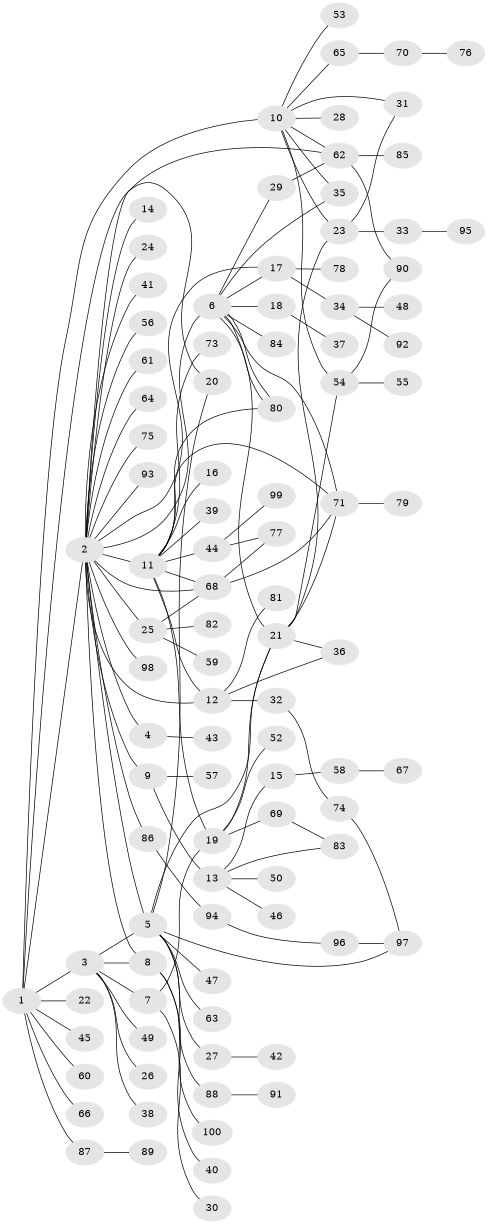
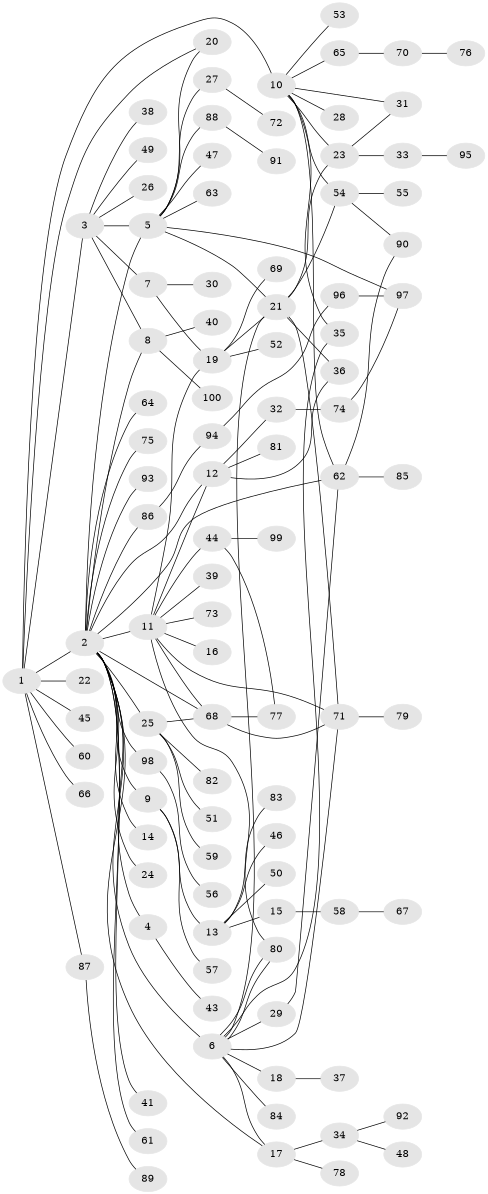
edge "56" -- "2": now "56" -- "98"
node "51": added
edge "69" -- "83": removed
node "42": label "42" -> "72"
